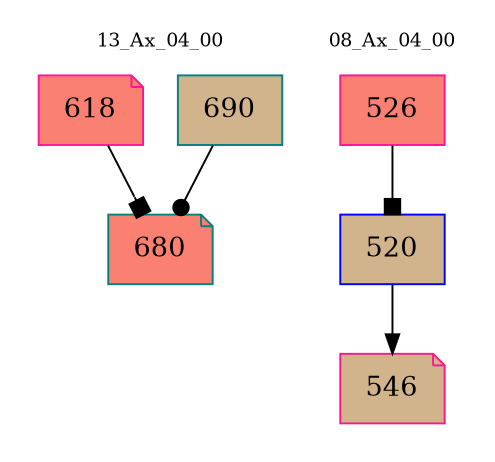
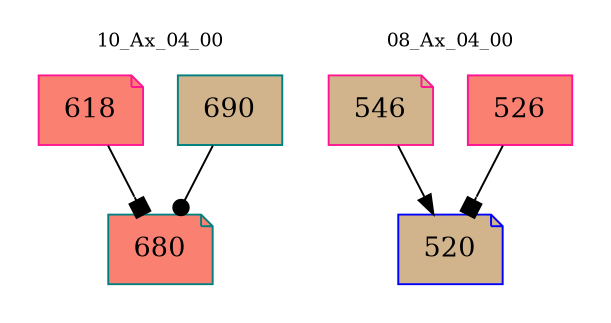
cluster "13_Ax_04_00": label "13_Ax_04_00" -> "10_Ax_04_00"
node "520": shape box -> note
edge "520" -> "546": reversed
